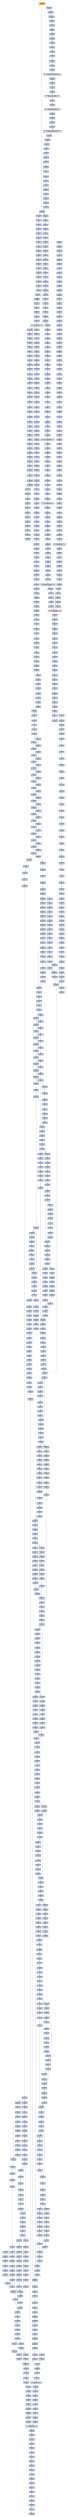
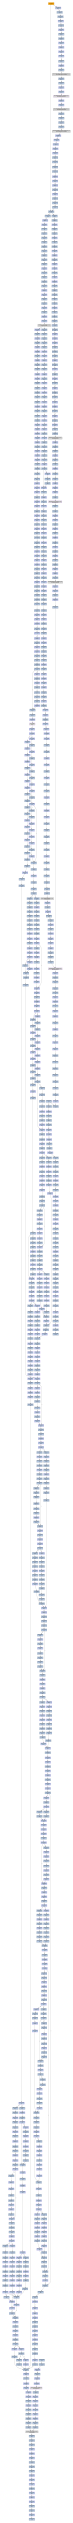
node "0x00427368 movl": added
